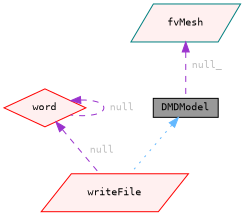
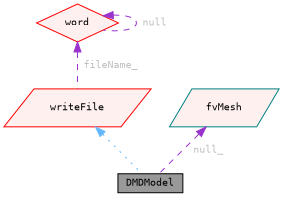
edge "writeFile" -> "DMDModel": reversed
edge "writeFile" -> "word": label " null" -> " fileName_"
